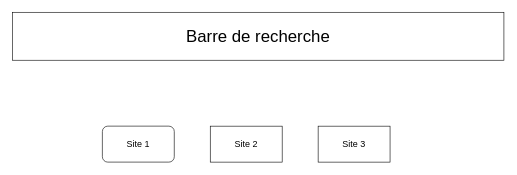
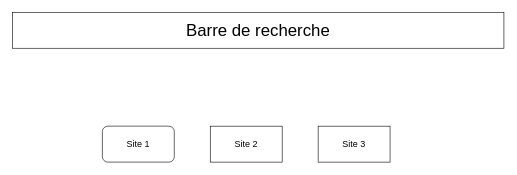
node "Barre de recherche": size 492x48 -> 492x36
